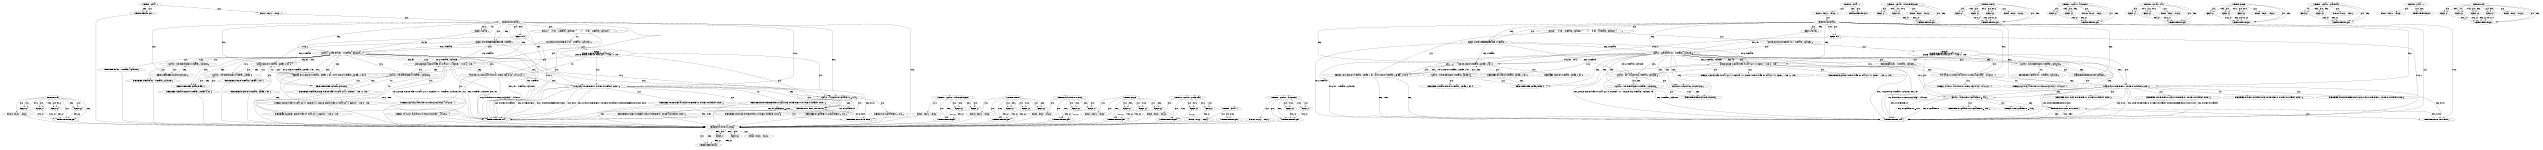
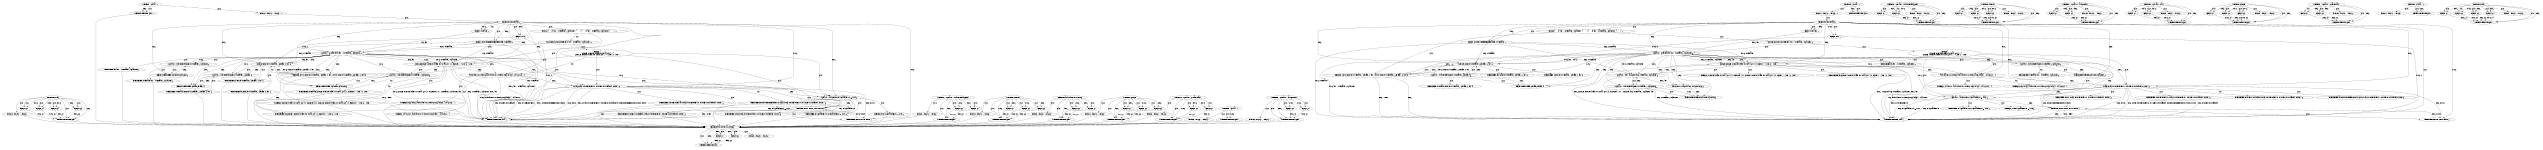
edge "(<operator>.cast,(unsigned long)outHeader->nAllocLen)" -> "(UNKNOWN,unsigned long,unsigned long)": label "AST: " -> "DDG: len"
